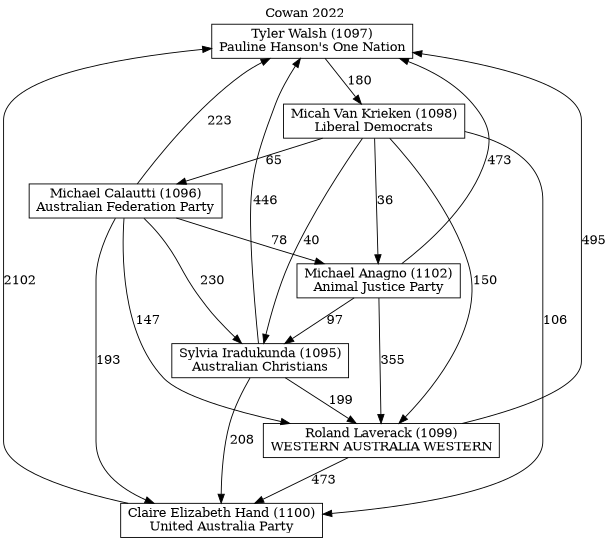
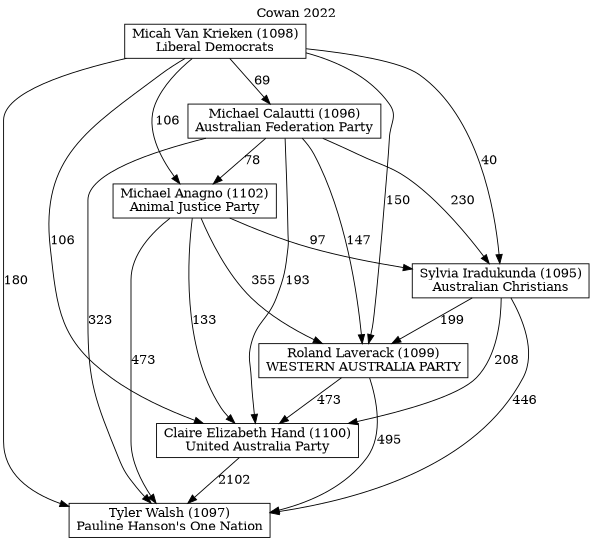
edge "Tyler Walsh (1097) Pauline Hanson's One Nation" -> "Micah Van Krieken (1098) Liberal Democrats": reversed
edge "Michael Calautti (1096) Australian Federation Party" -> "Tyler Walsh (1097) Pauline Hanson's One Nation": label "223" -> "323"
edge "Micah Van Krieken (1098) Liberal Democrats" -> "Michael Calautti (1096) Australian Federation Party": label "65" -> "69"
edge "Micah Van Krieken (1098) Liberal Democrats" -> "Michael Anagno (1102) Animal Justice Party": label "36" -> "106"
edge "Michael Anagno (1102) Animal Justice Party" -> "Claire Elizabeth Hand (1100) United Australia Party": added, label "133"
node "Roland Laverack (1099) WESTERN AUSTRALIA WESTERN": label "Roland Laverack (1099) WESTERN AUSTRALIA WESTERN" -> "Roland Laverack (1099) WESTERN AUSTRALIA PARTY"
